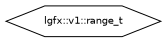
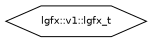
node "lgfx::v1::range_t": label "lgfx::v1::range_t" -> "lgfx::v1::lgfx_t"
